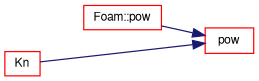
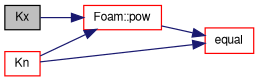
node "Kx": added
node "pow": label "pow" -> "equal"
edge "Kn" -> "Foam::pow": added
